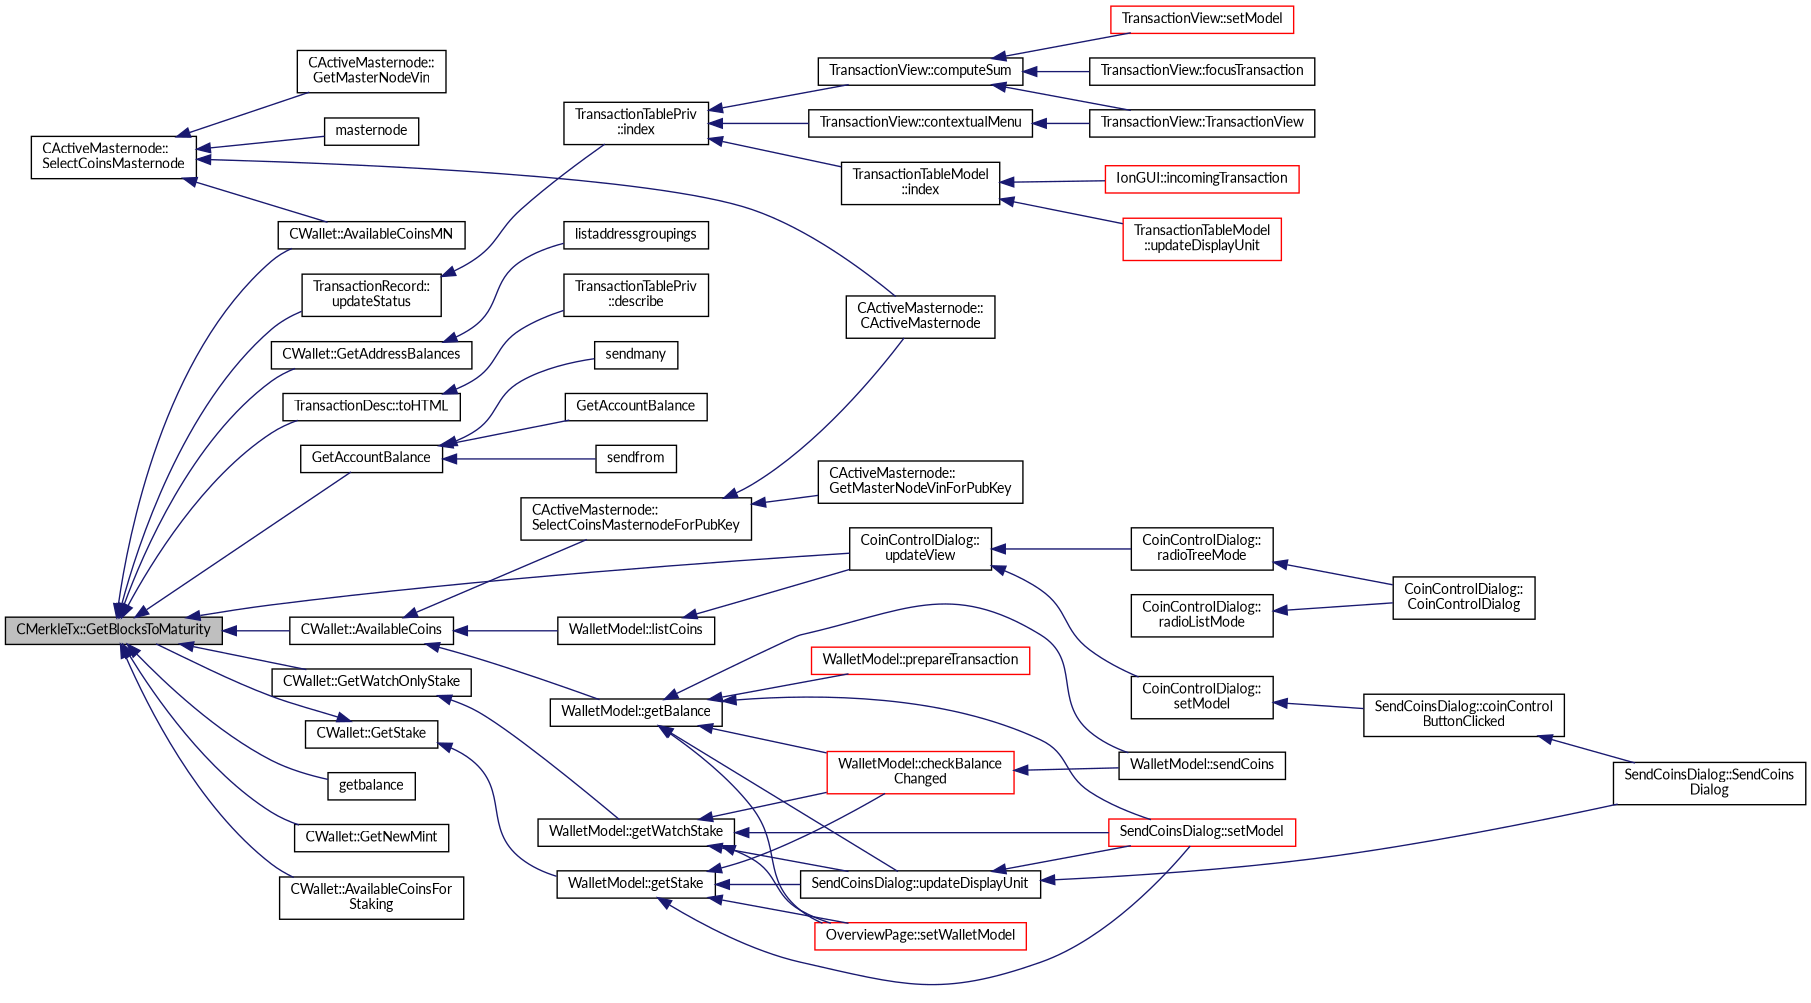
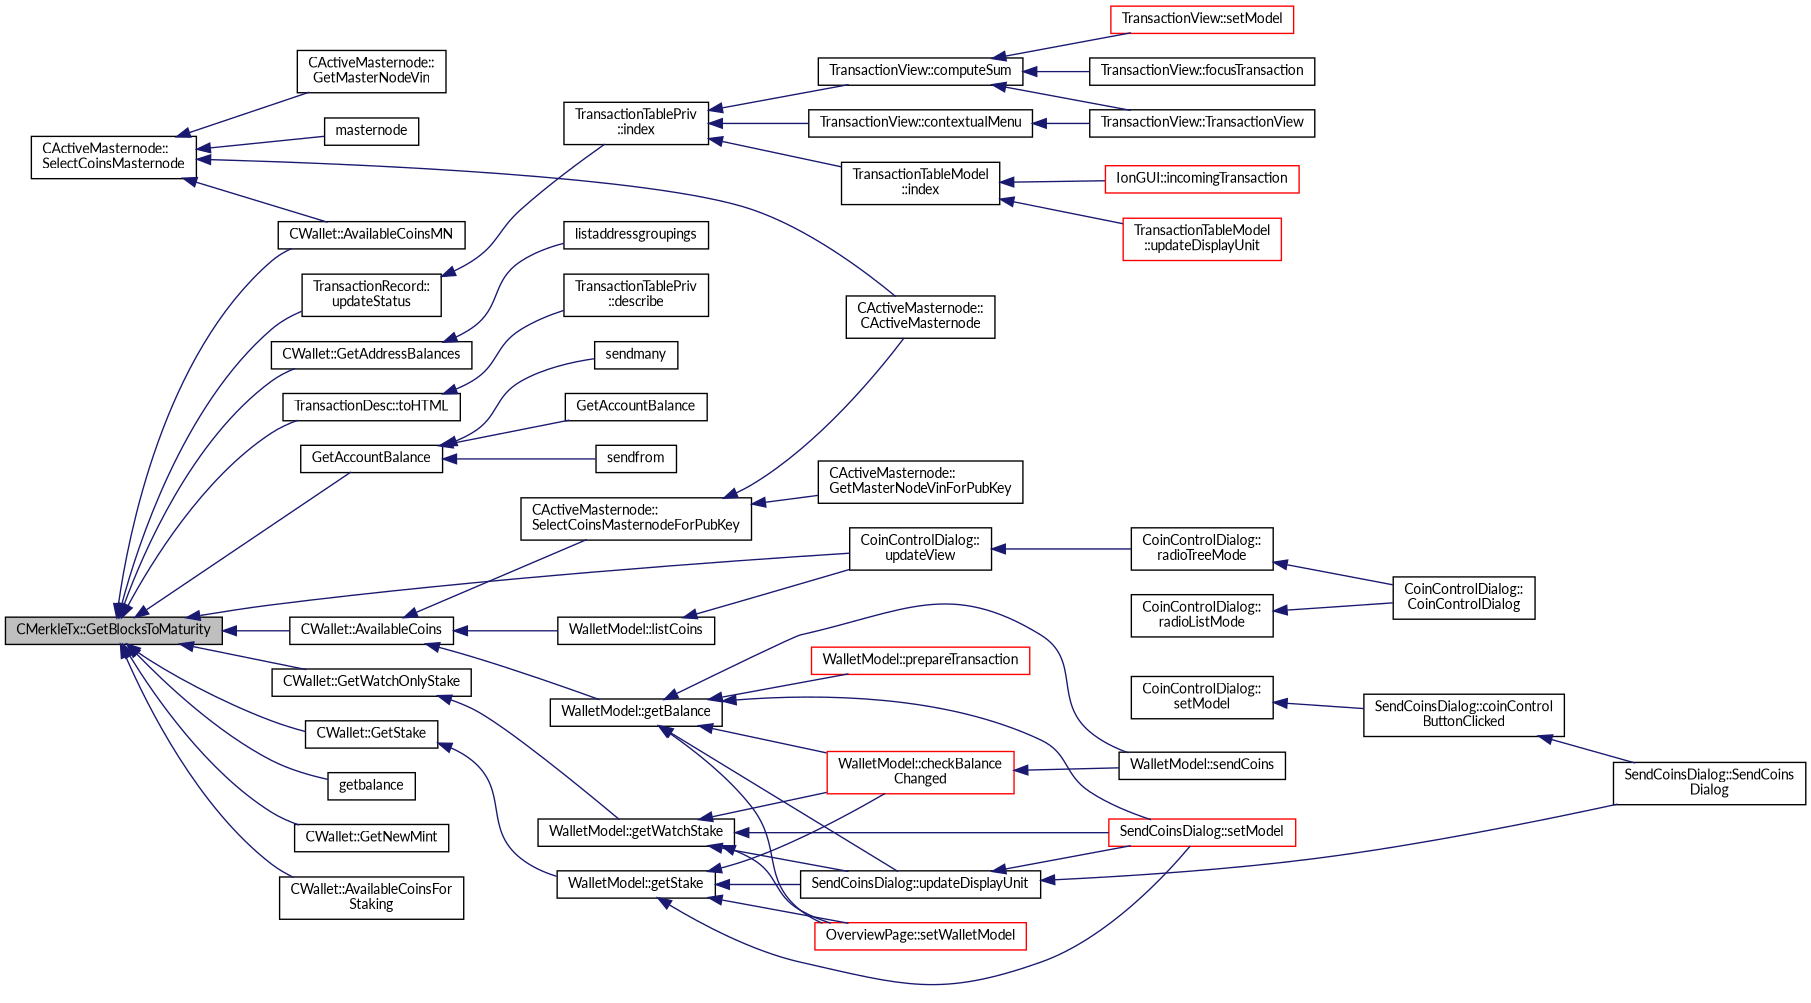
edge "CoinControlDialog:: setModel" -> "CoinControlDialog:: updateView": removed
edge "CMerkleTx::GetBlocksToMaturity" -> "CWallet::GetStake": reversed
